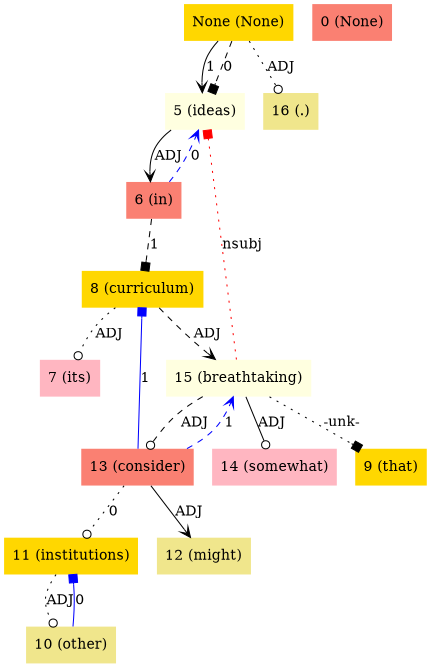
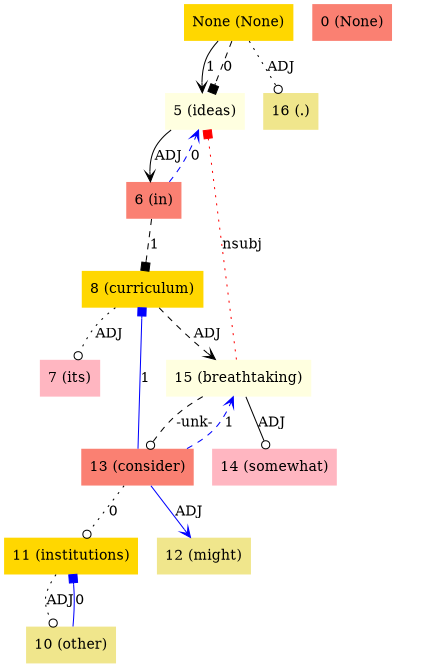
edge "15 (breathtaking)" -> "13 (consider)": label "ADJ" -> "-unk-"
node "9 (that)": removed
edge "13 (consider)" -> "12 (might)": color black -> blue
